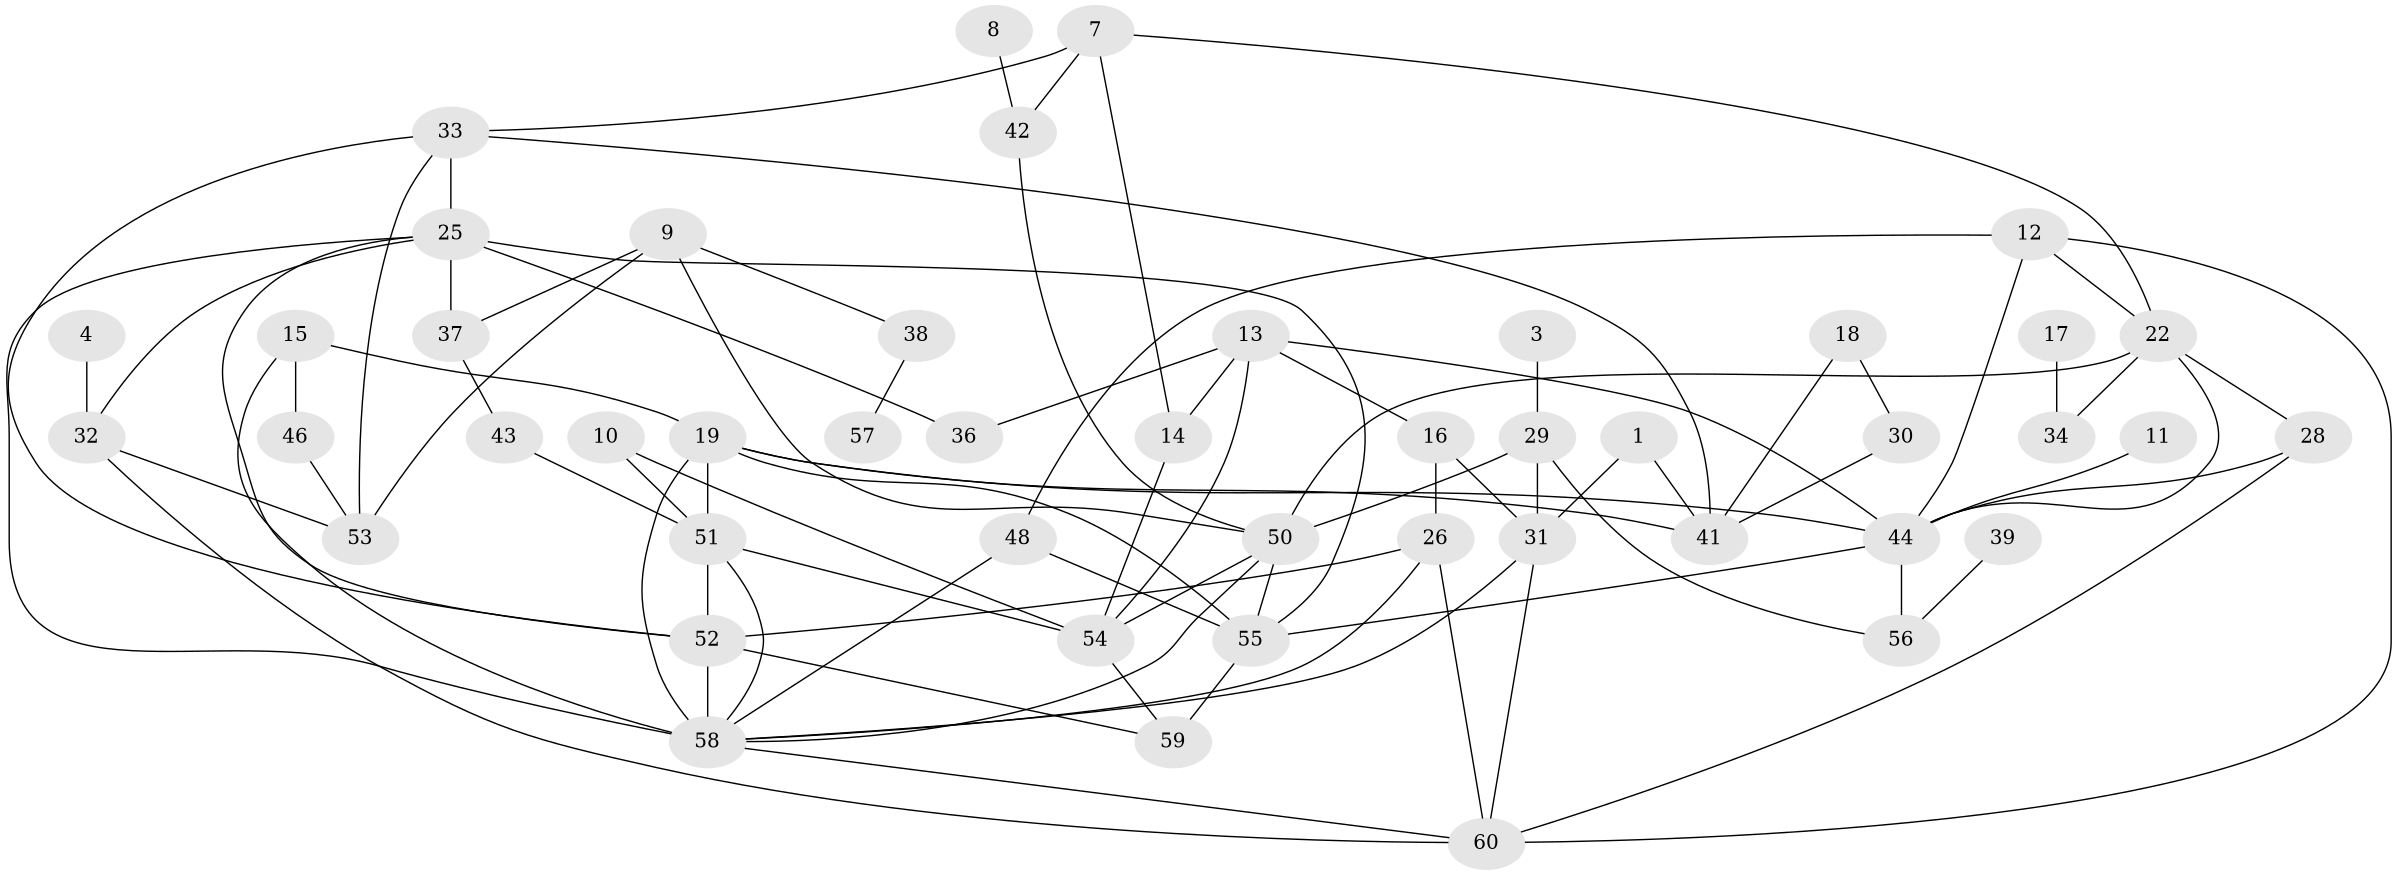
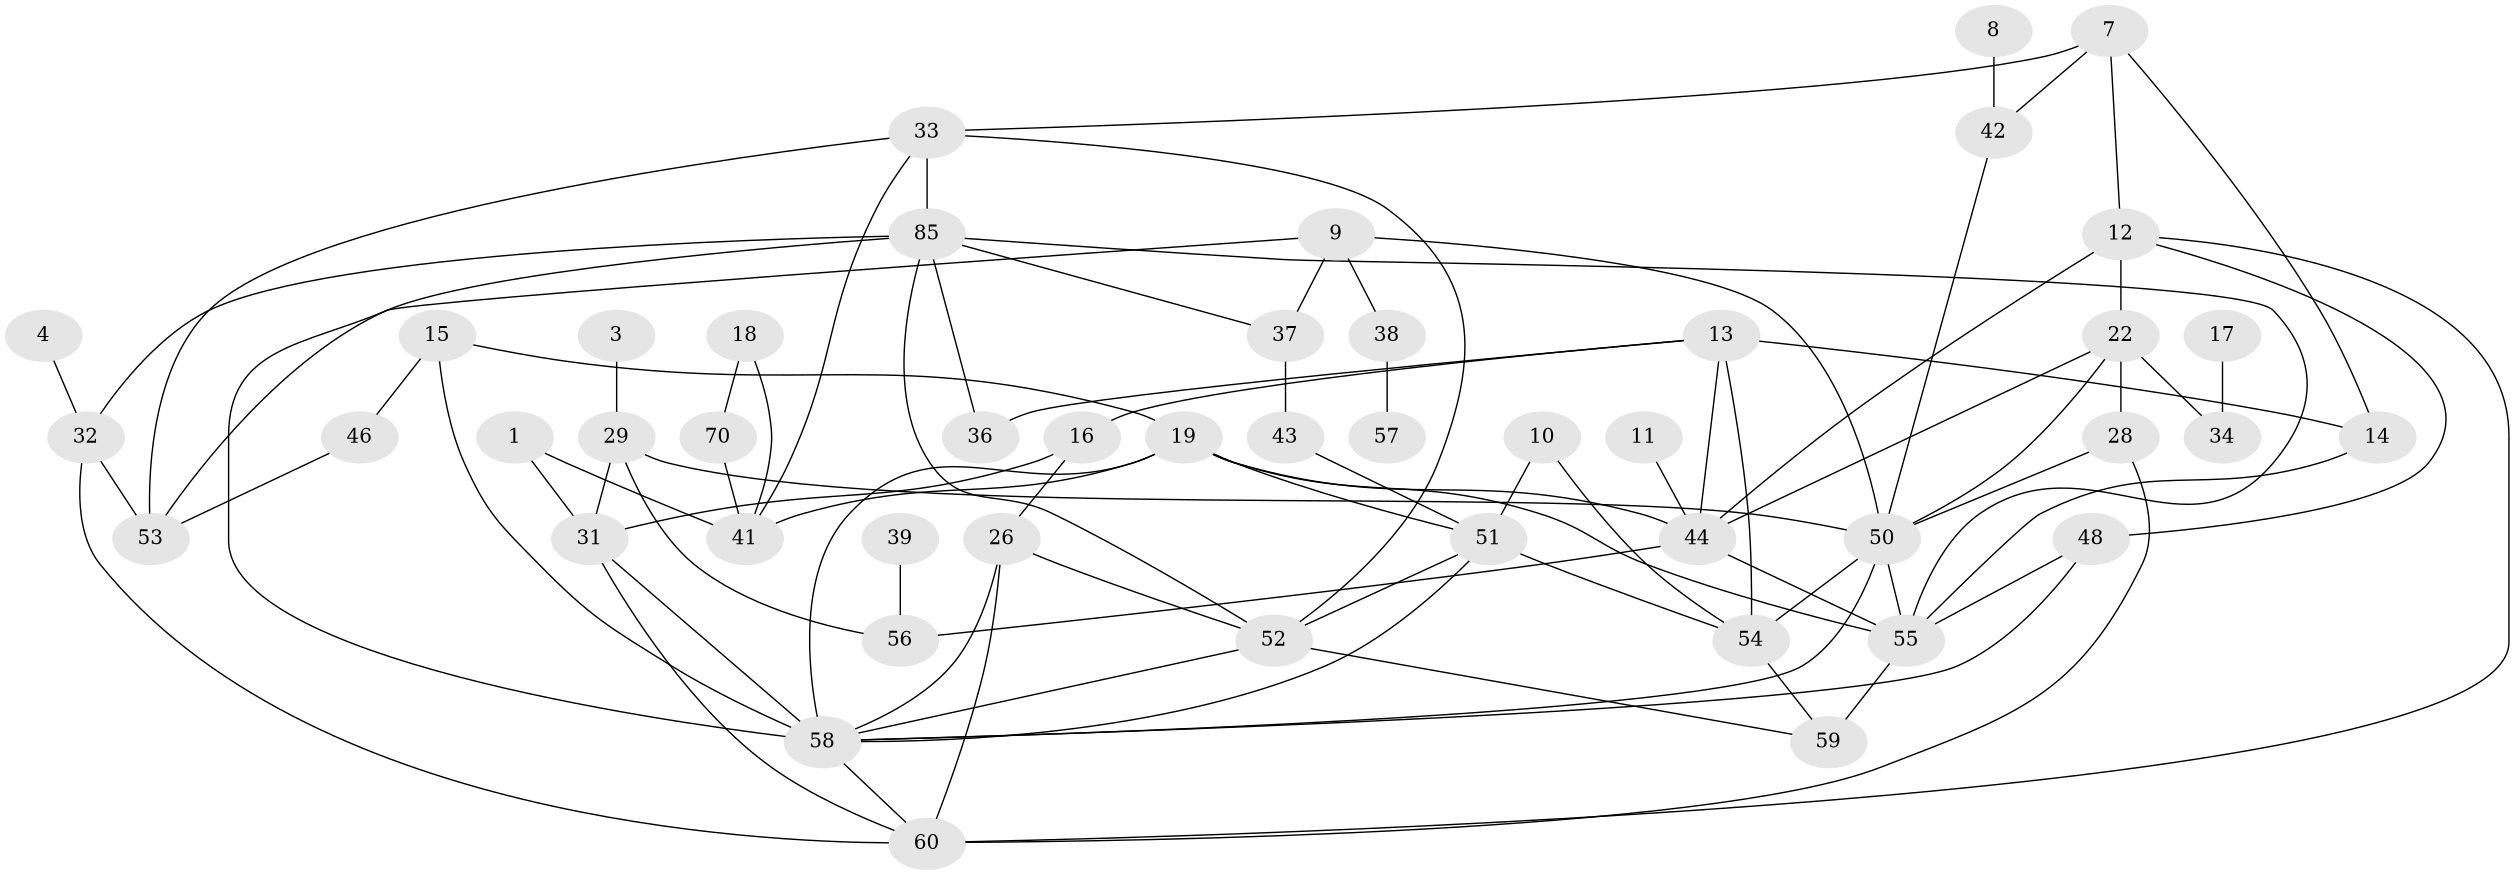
edge "7" -- "22": now "7" -- "12"
node "25": label "25" -> "85"
node "30": label "30" -> "70"
edge "28" -- "44": now "28" -- "50"
edge "14" -- "54": now "14" -- "55"
